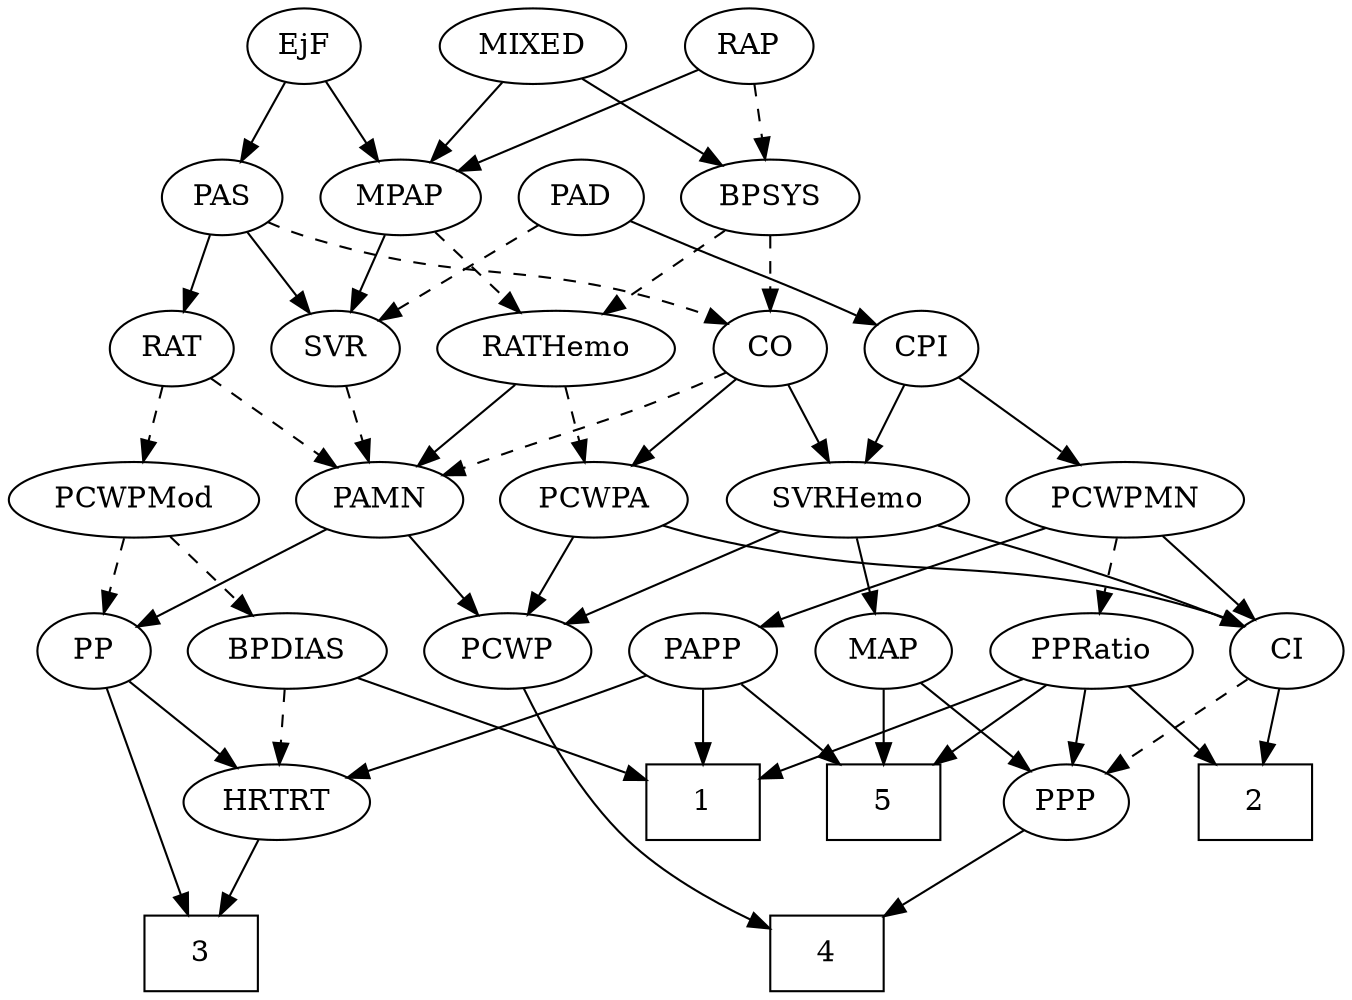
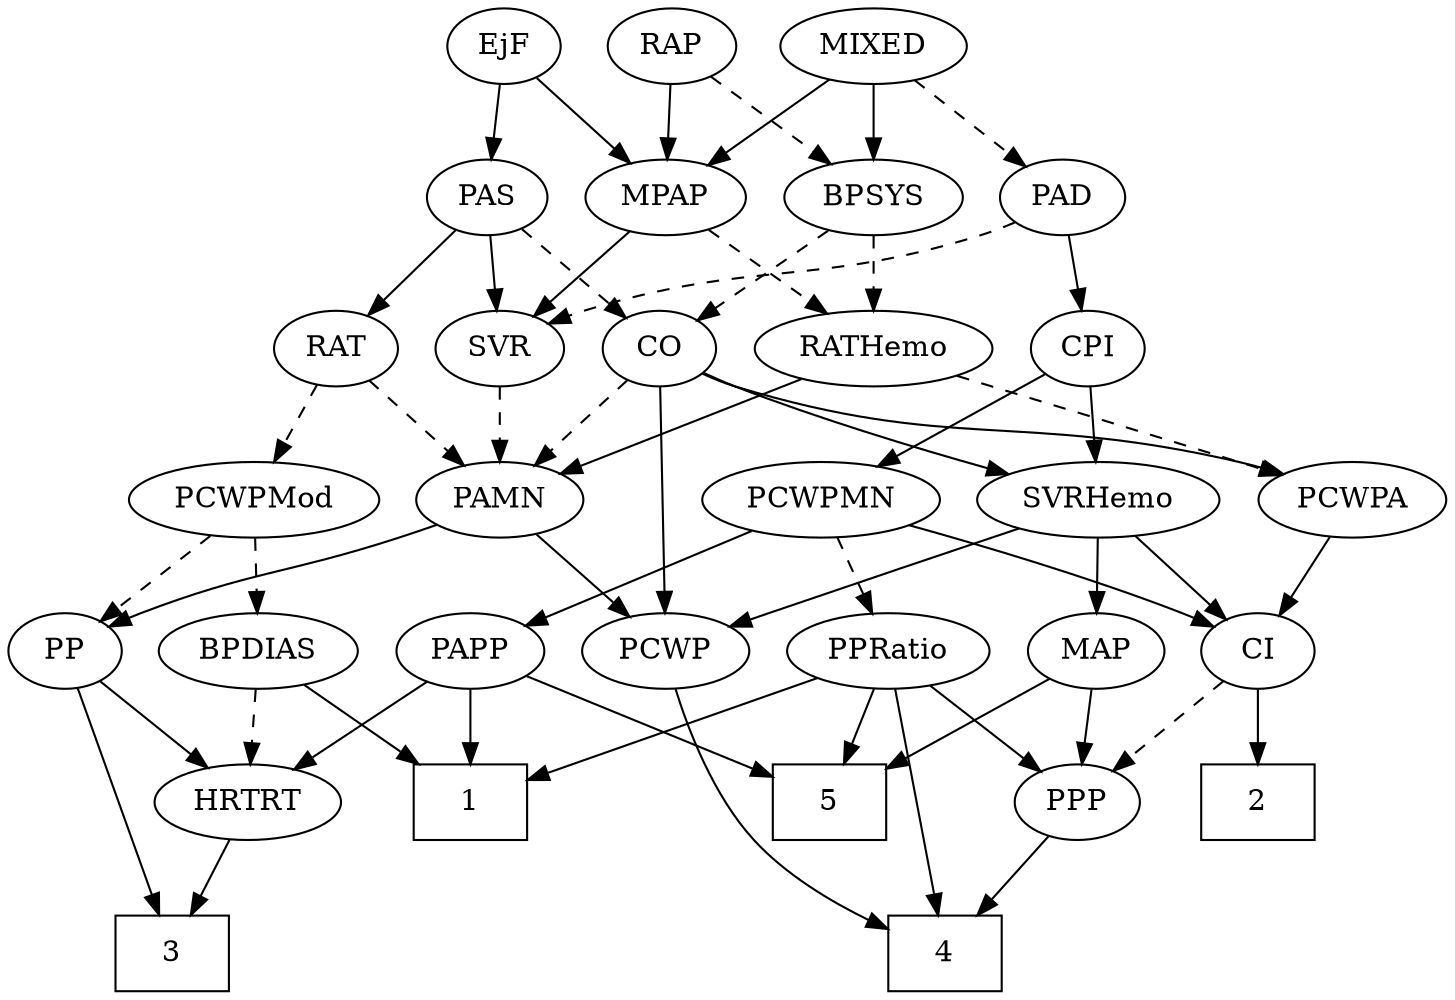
edge "MIXED" -> "PAD": added
edge "PCWPA" -> "PCWP": now "CO" -> "PCWP"
edge "PPRatio" -> "2": now "PPRatio" -> "4"
